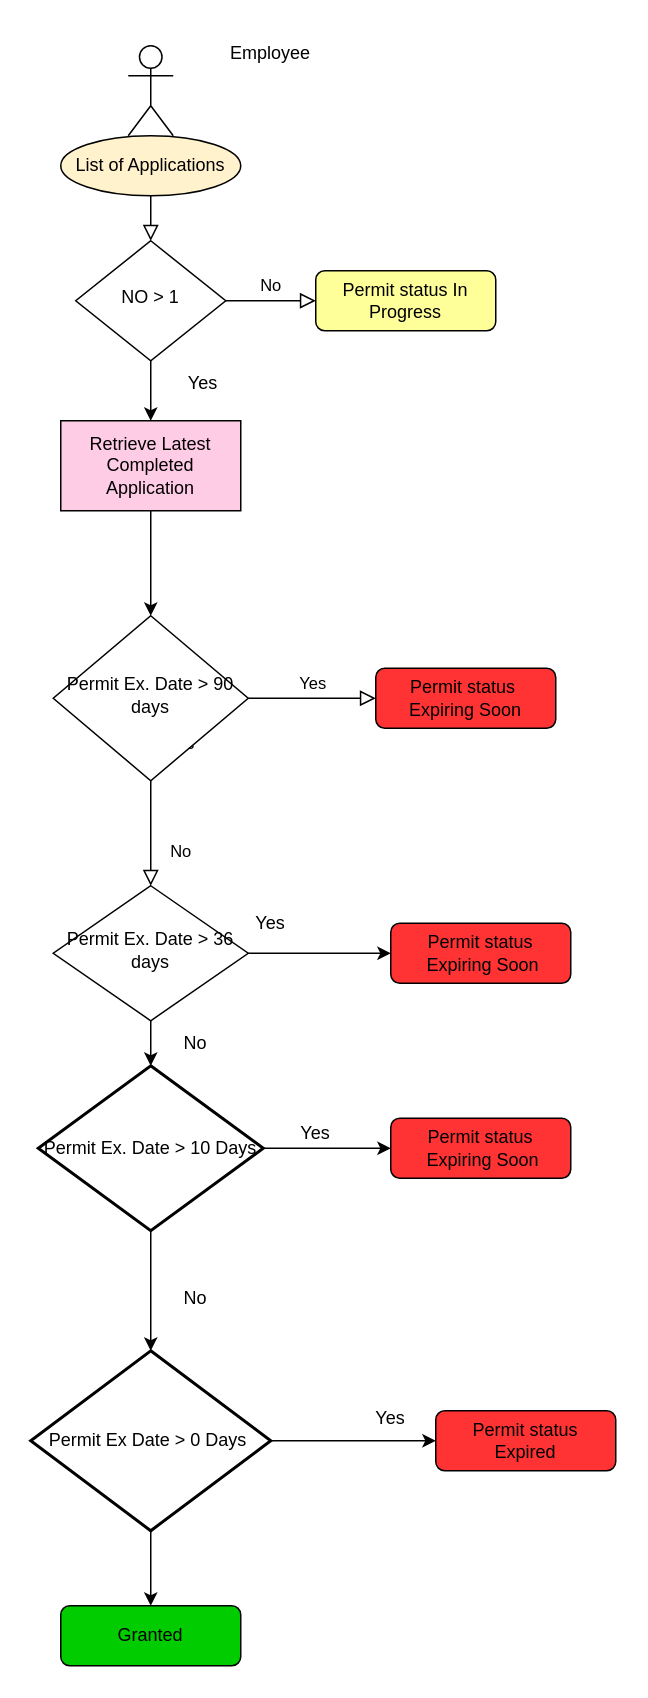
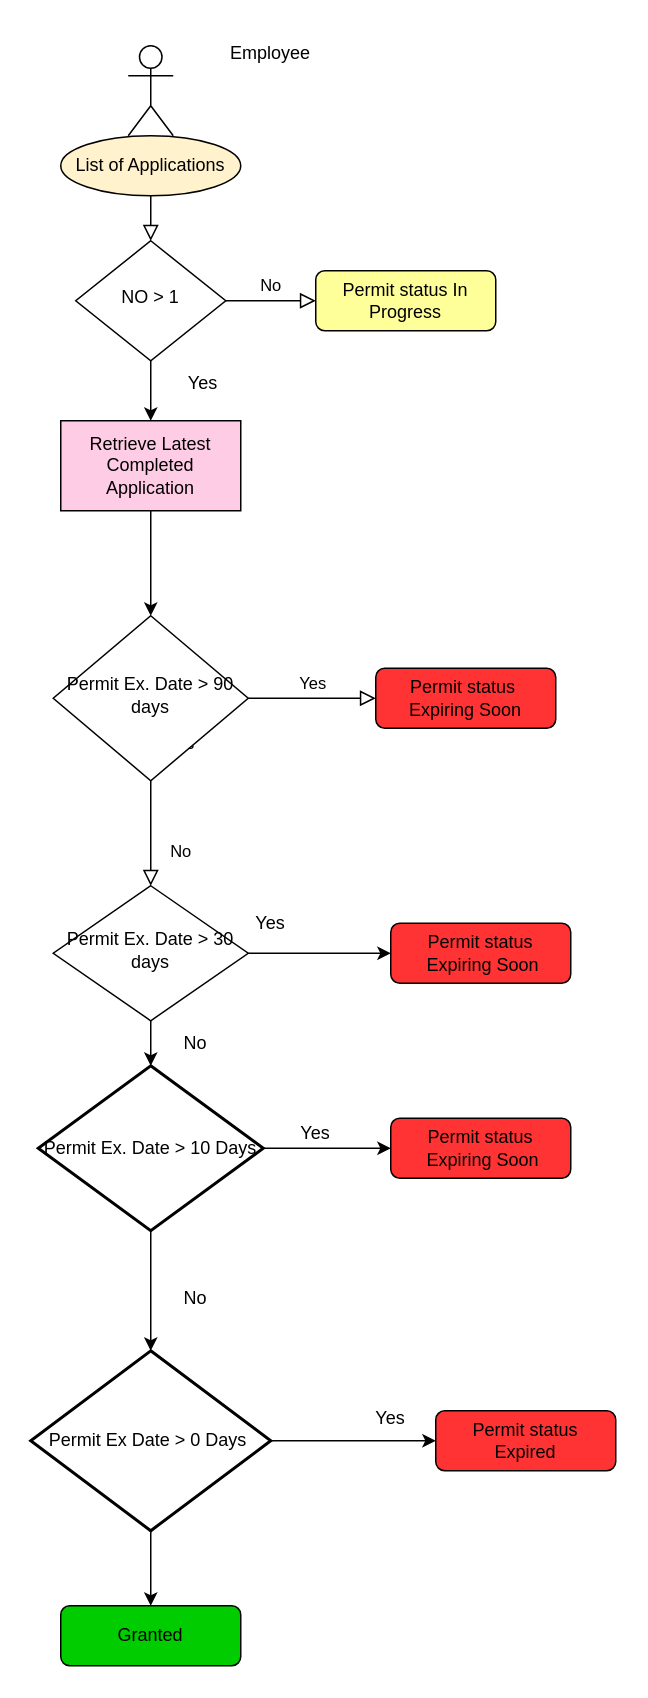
node "Permit Ex. Date > 36 days": label "Permit Ex. Date > 36 days" -> "Permit Ex. Date > 30 days"
